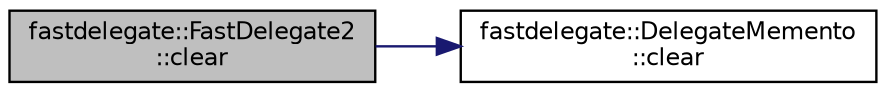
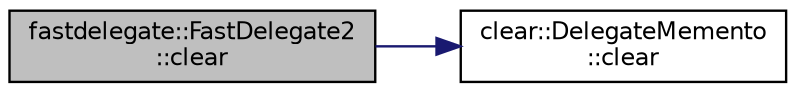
node "fastdelegate::DelegateMemento ::clear": label "fastdelegate::DelegateMemento ::clear" -> "clear::DelegateMemento ::clear"
